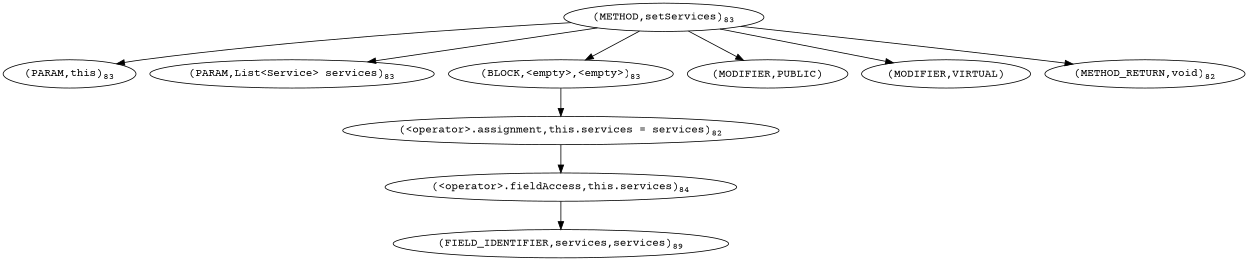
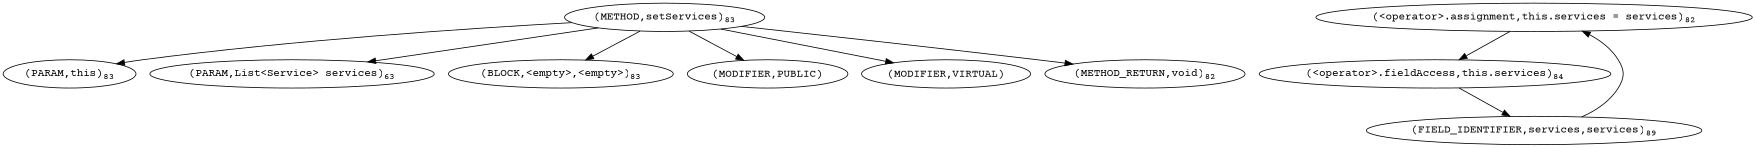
node "(PARAM,List<Service> services)": text "83" -> "63"
edge "(BLOCK,<empty>,<empty>)" -> "(<operator>.assignment,this.services = services)": now "(FIELD_IDENTIFIER,services,services)" -> "(<operator>.assignment,this.services = services)"
